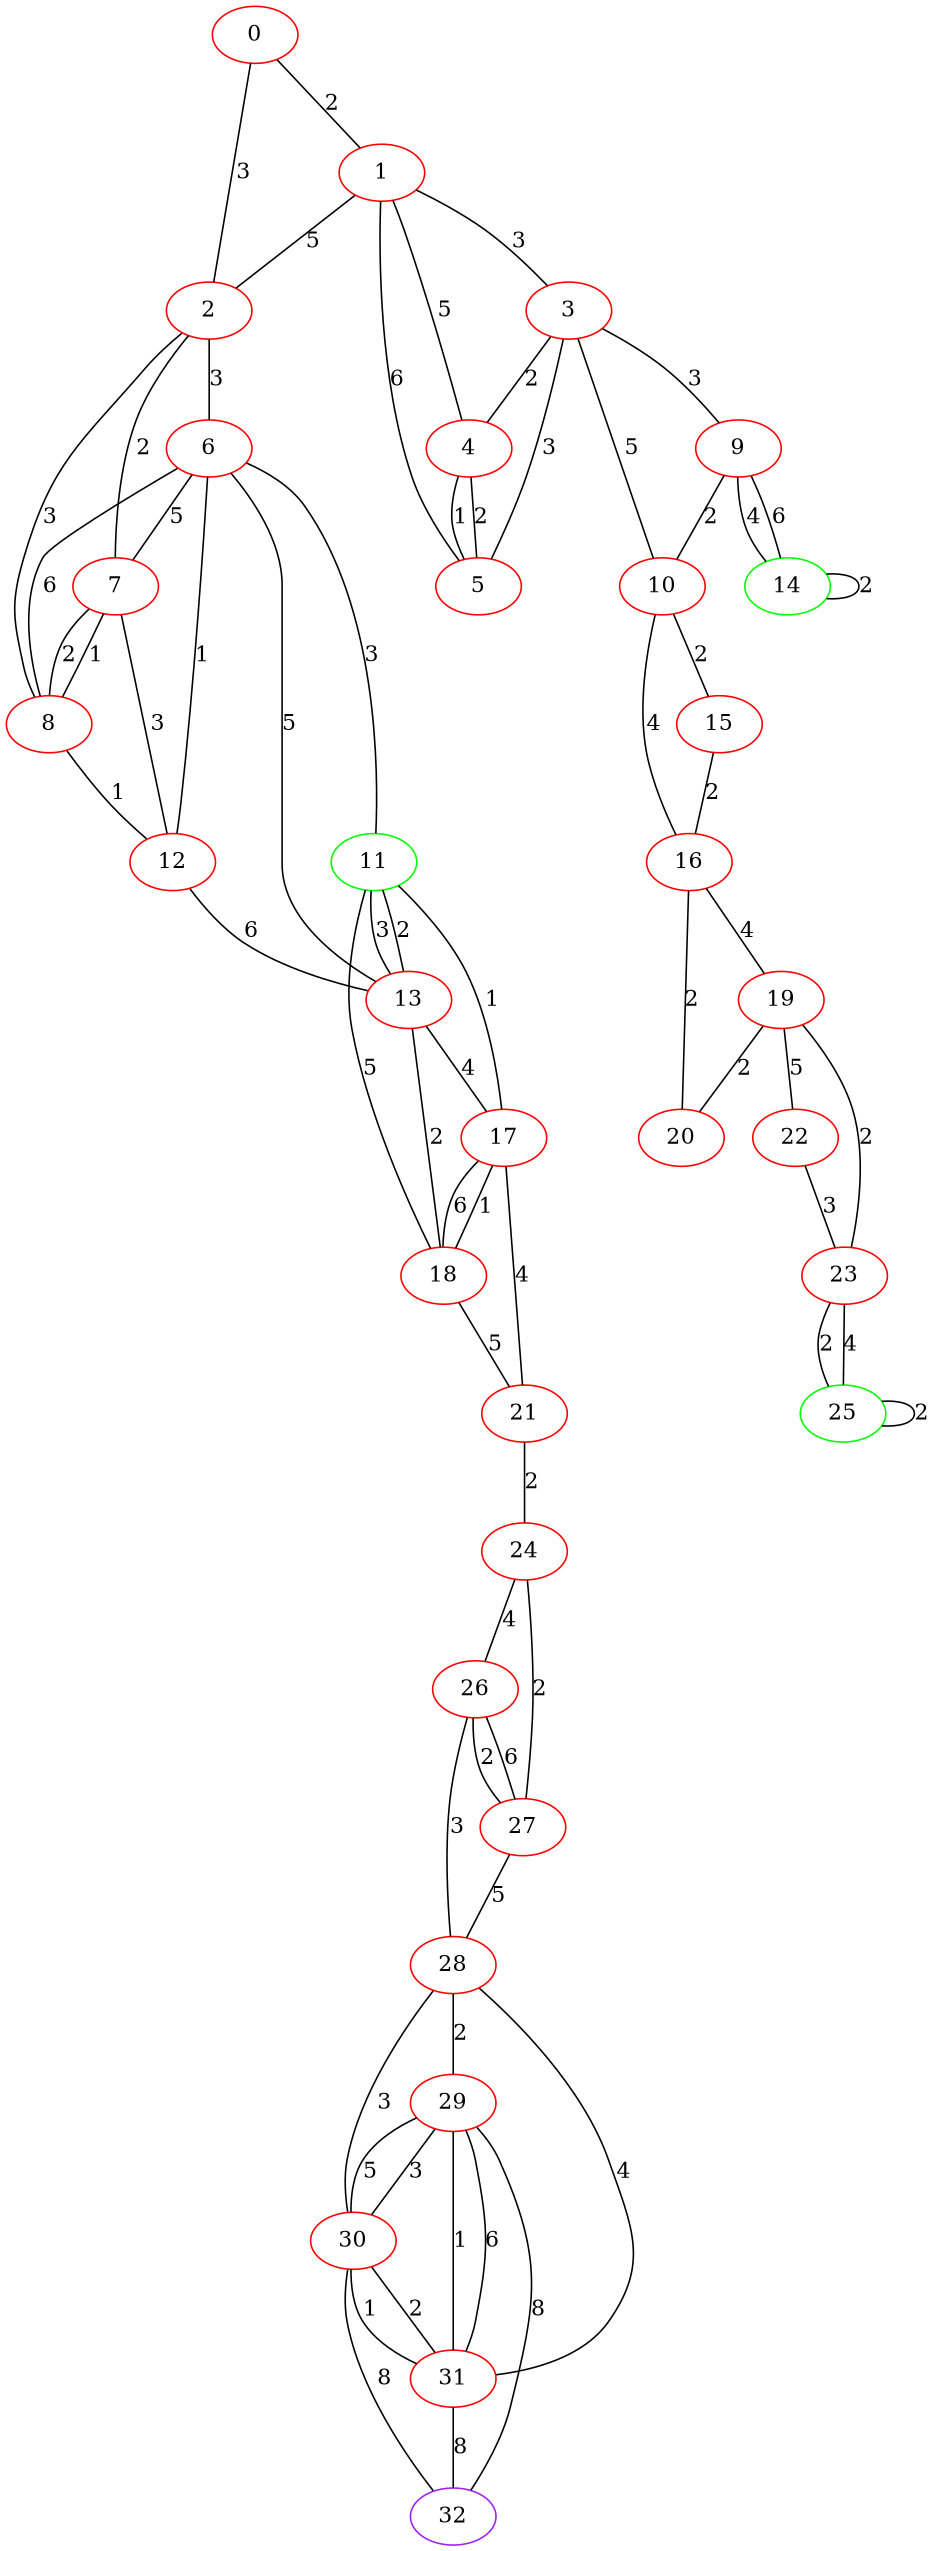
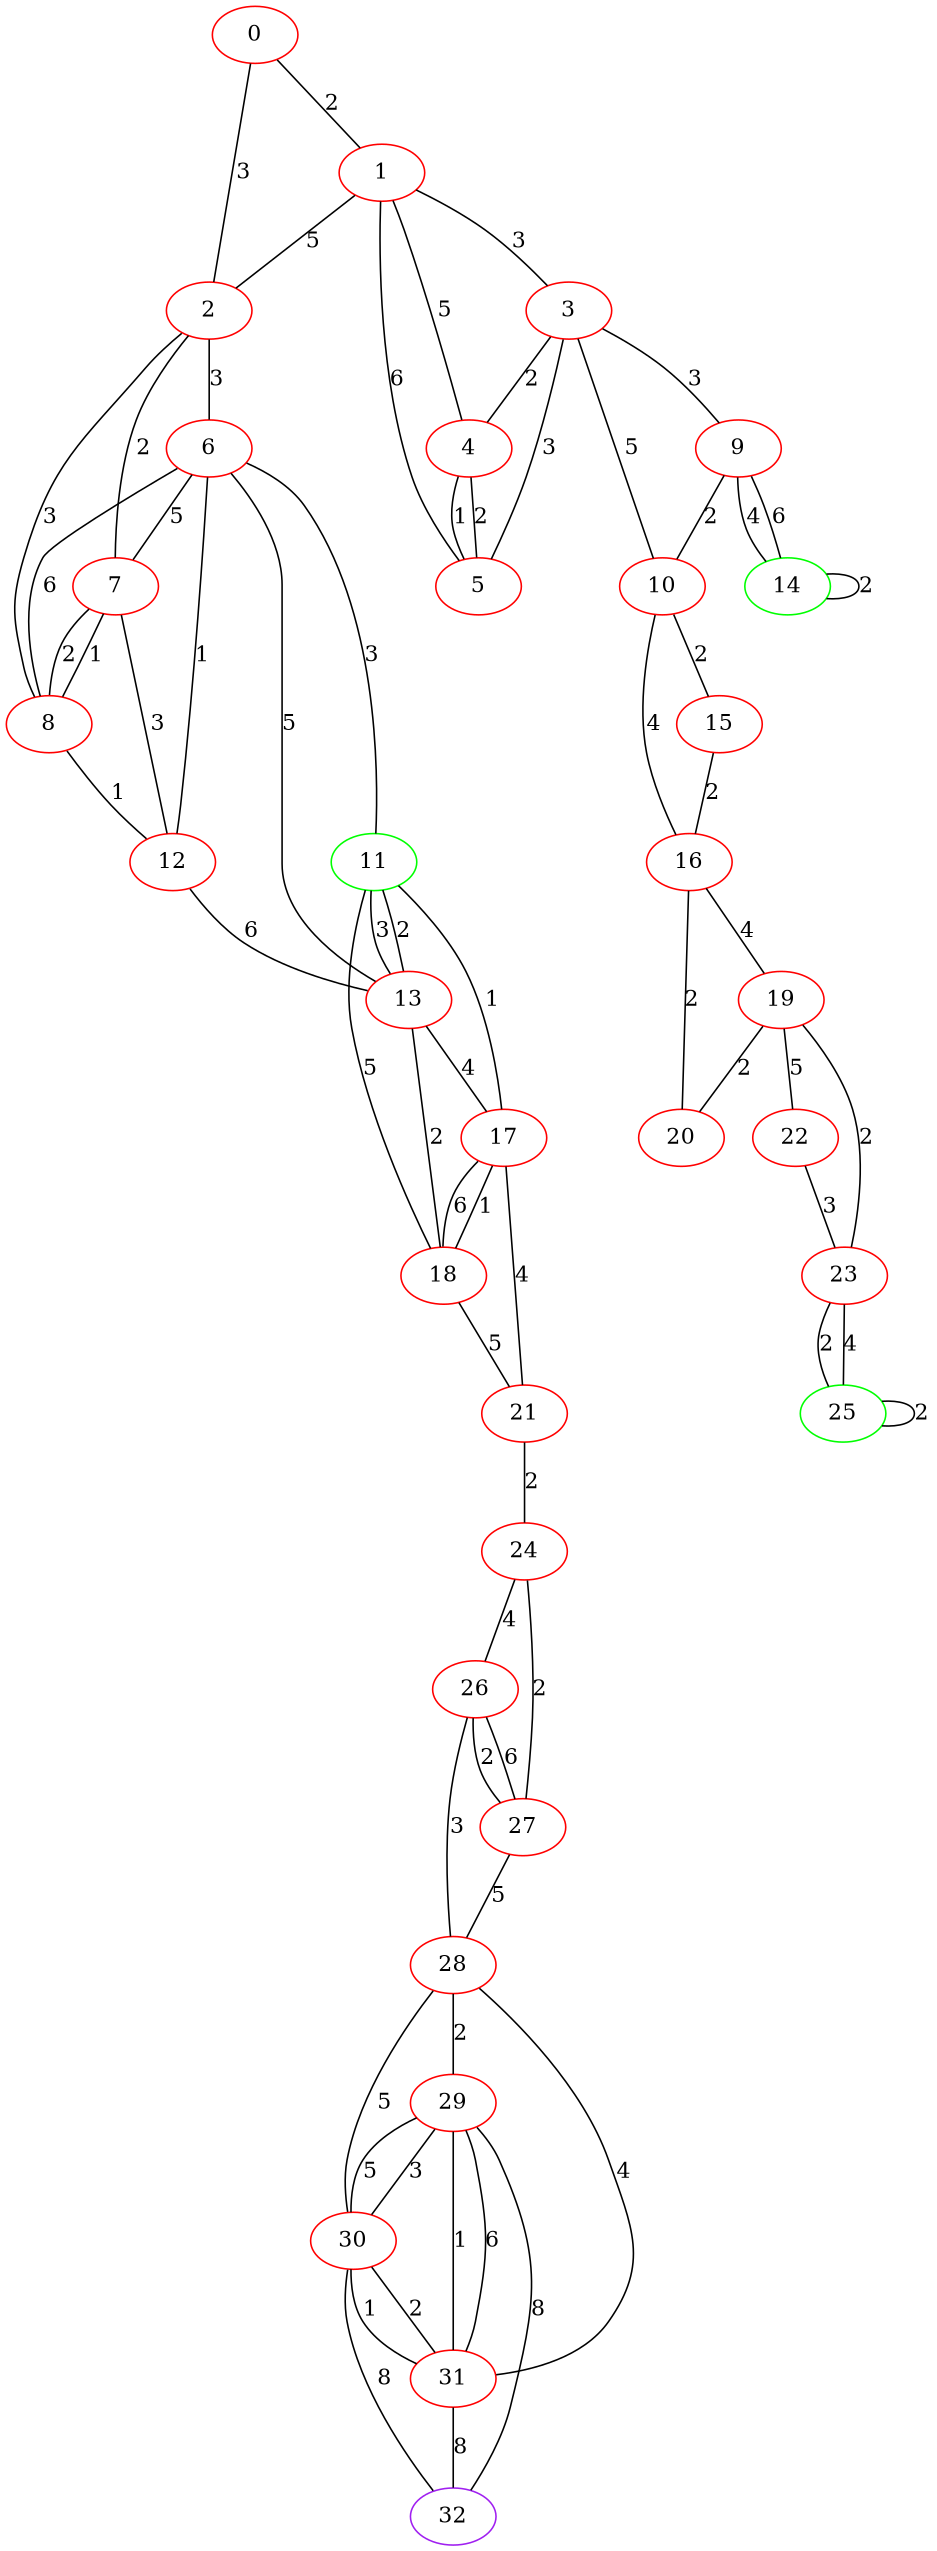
edge "28" -- "30": label "3" -> "5"
